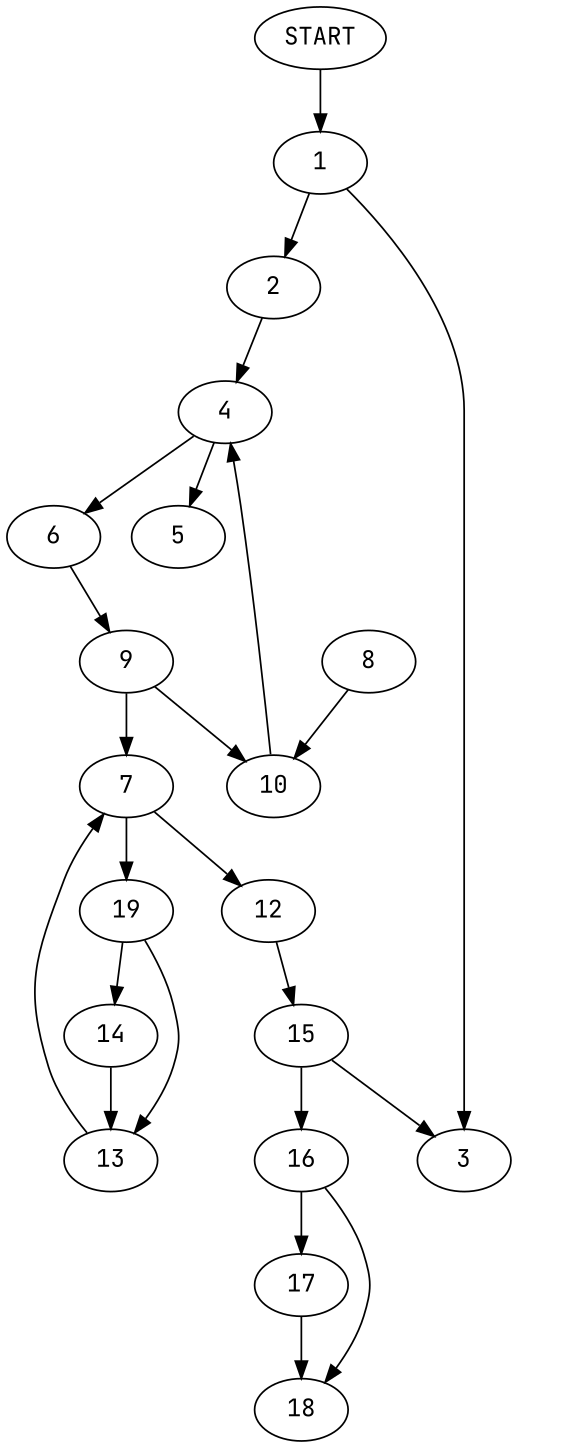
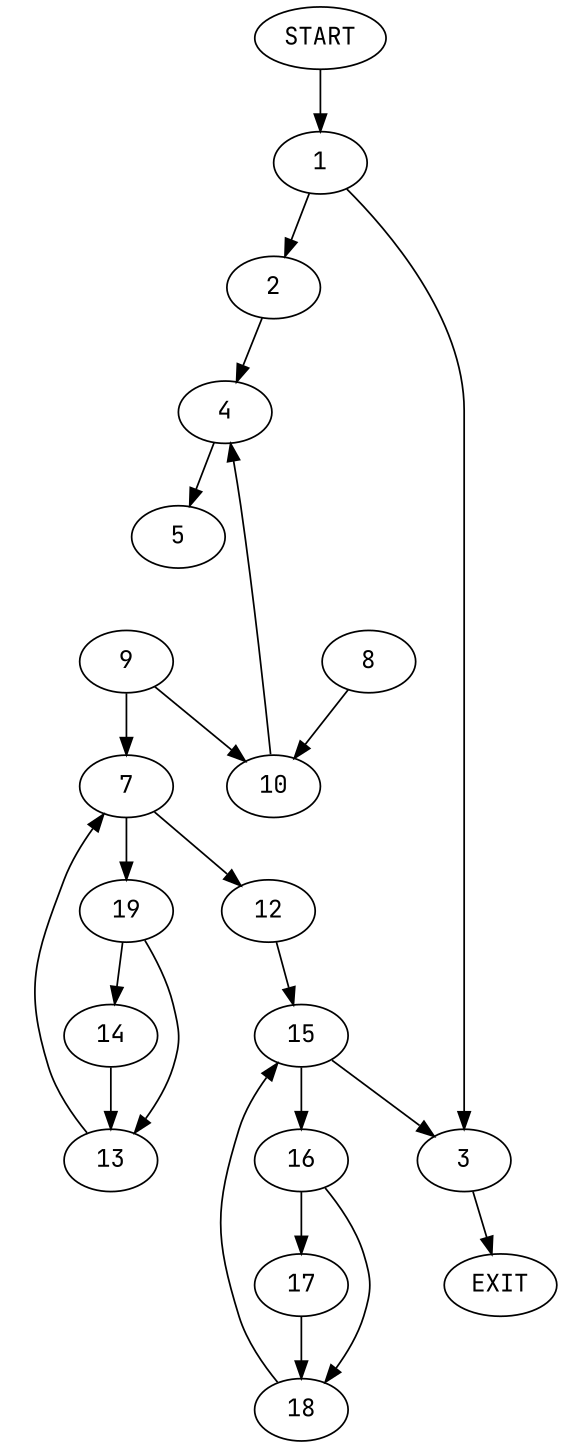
node "6": removed
edge "18" -> "15": added
node "EXIT": added
